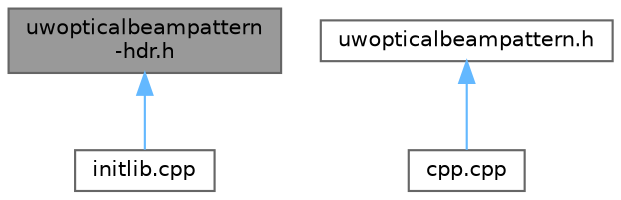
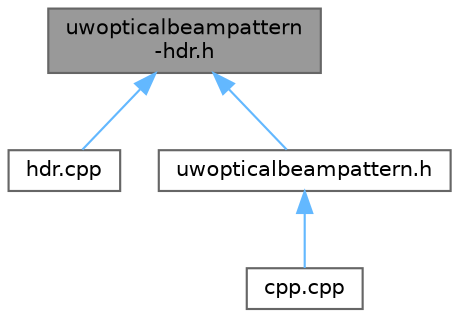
edge "uwopticalbeampattern.h" -> "uwopticalbeampattern -hdr.h": added
node "initlib.cpp": label "initlib.cpp" -> "hdr.cpp"
